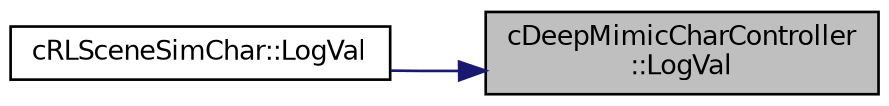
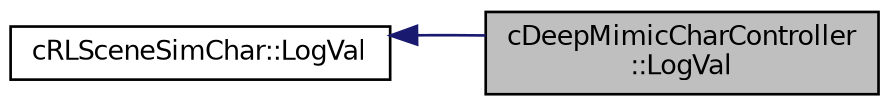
edge "cRLSceneSimChar::LogVal" -> "cDeepMimicCharController ::LogVal": reversed
